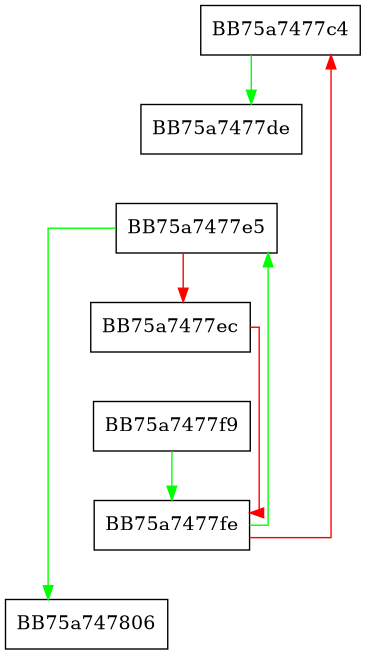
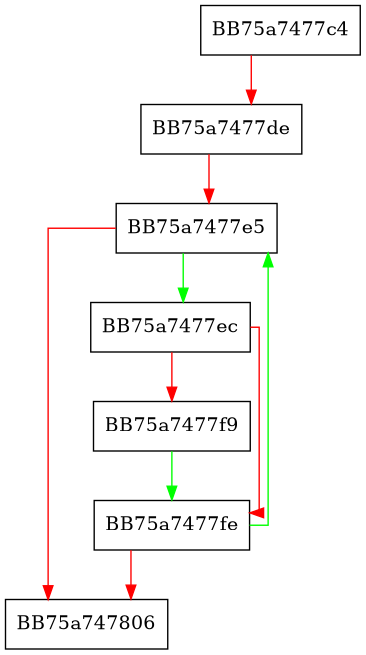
edge "BB75a7477c4" -> "BB75a7477de": color green -> red
edge "BB75a7477de" -> "BB75a7477e5": added
edge "BB75a7477e5" -> "BB75a7477ec": color red -> green
edge "BB75a7477fe" -> "BB75a7477c4": now "BB75a7477fe" -> "BB75a747806"
edge "BB75a7477ec" -> "BB75a7477f9": added
edge "BB75a7477e5" -> "BB75a747806": color green -> red
